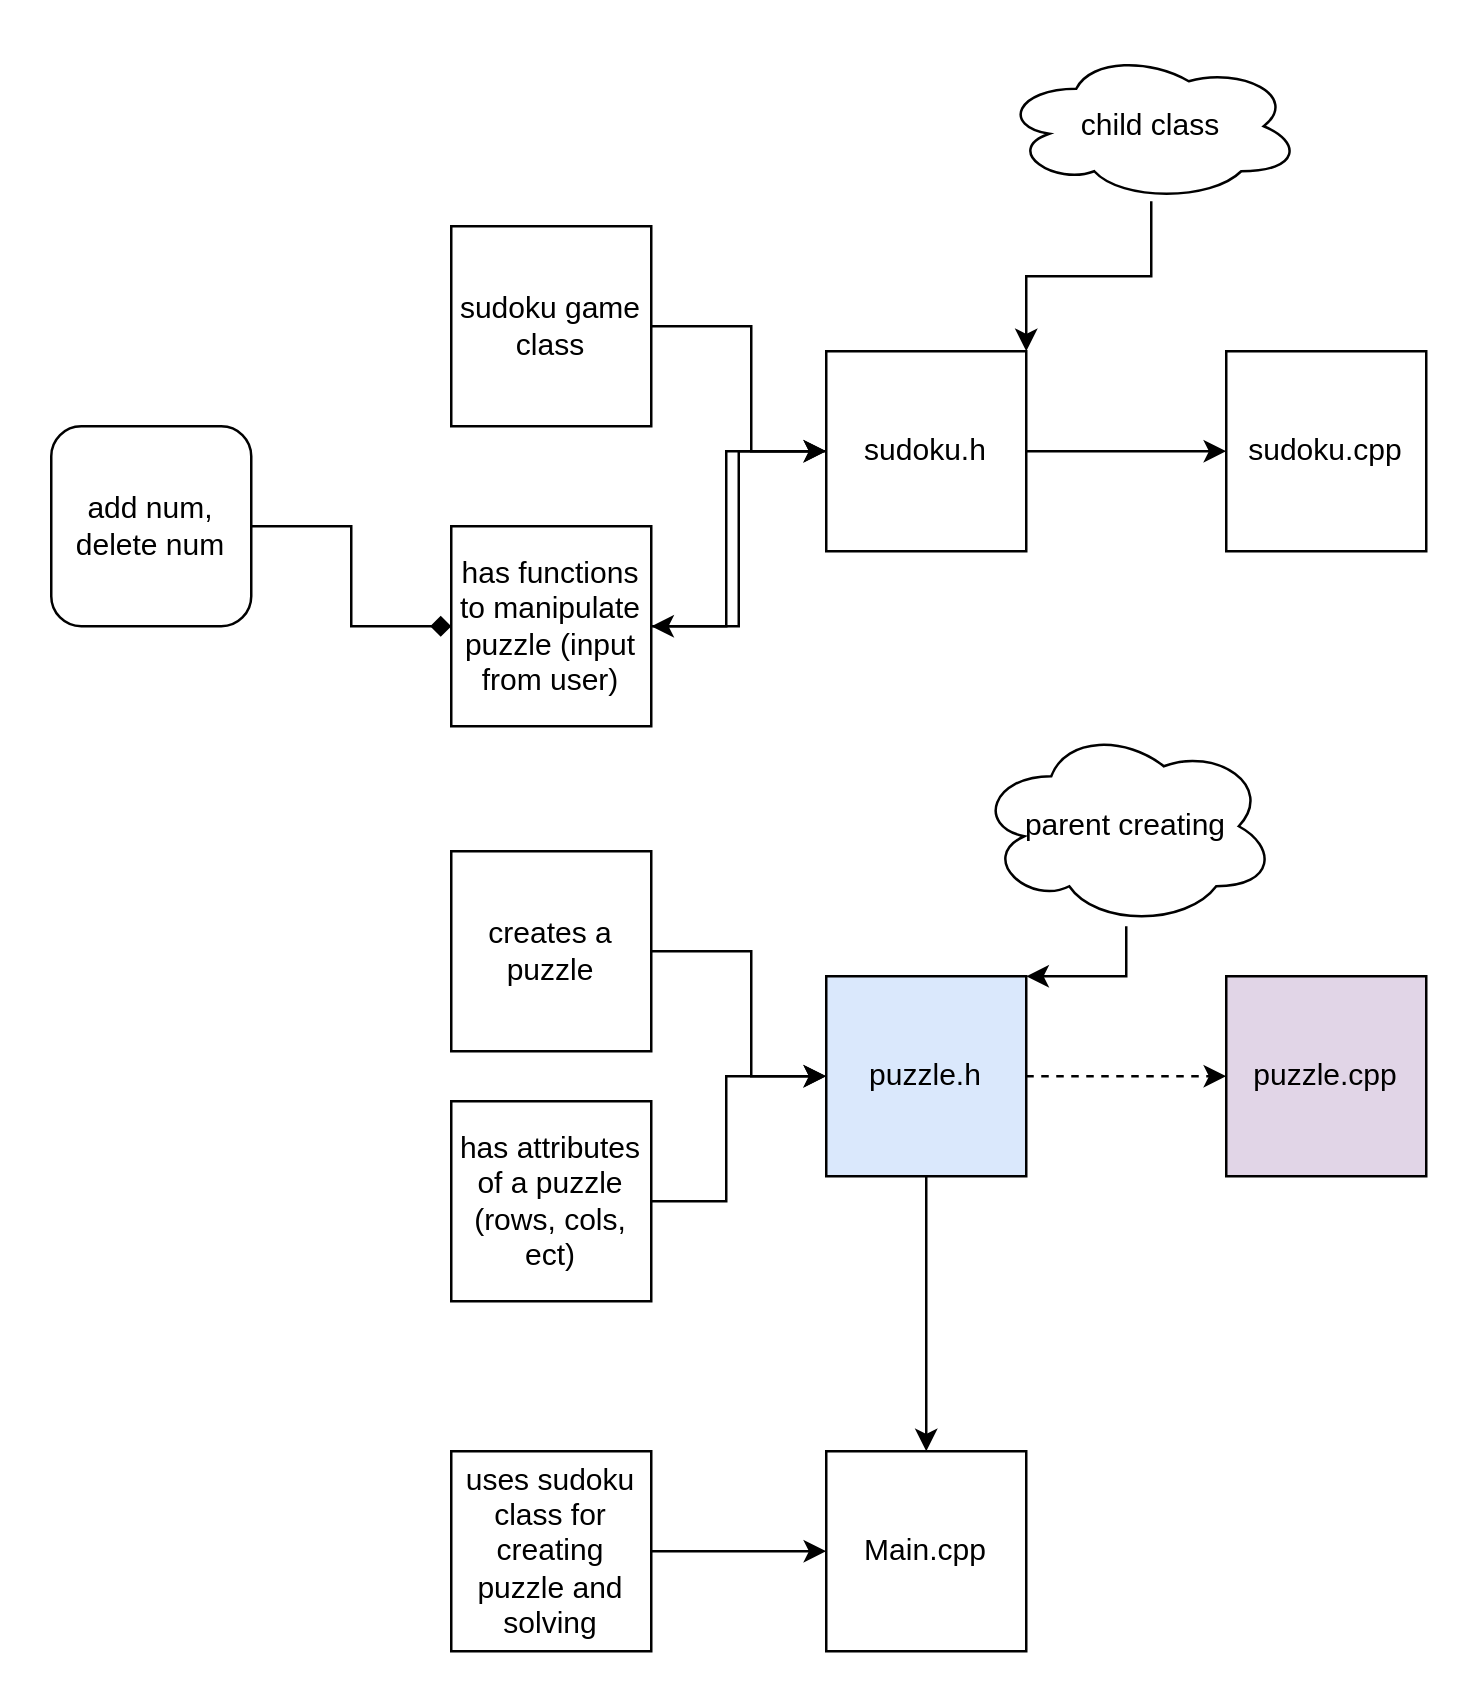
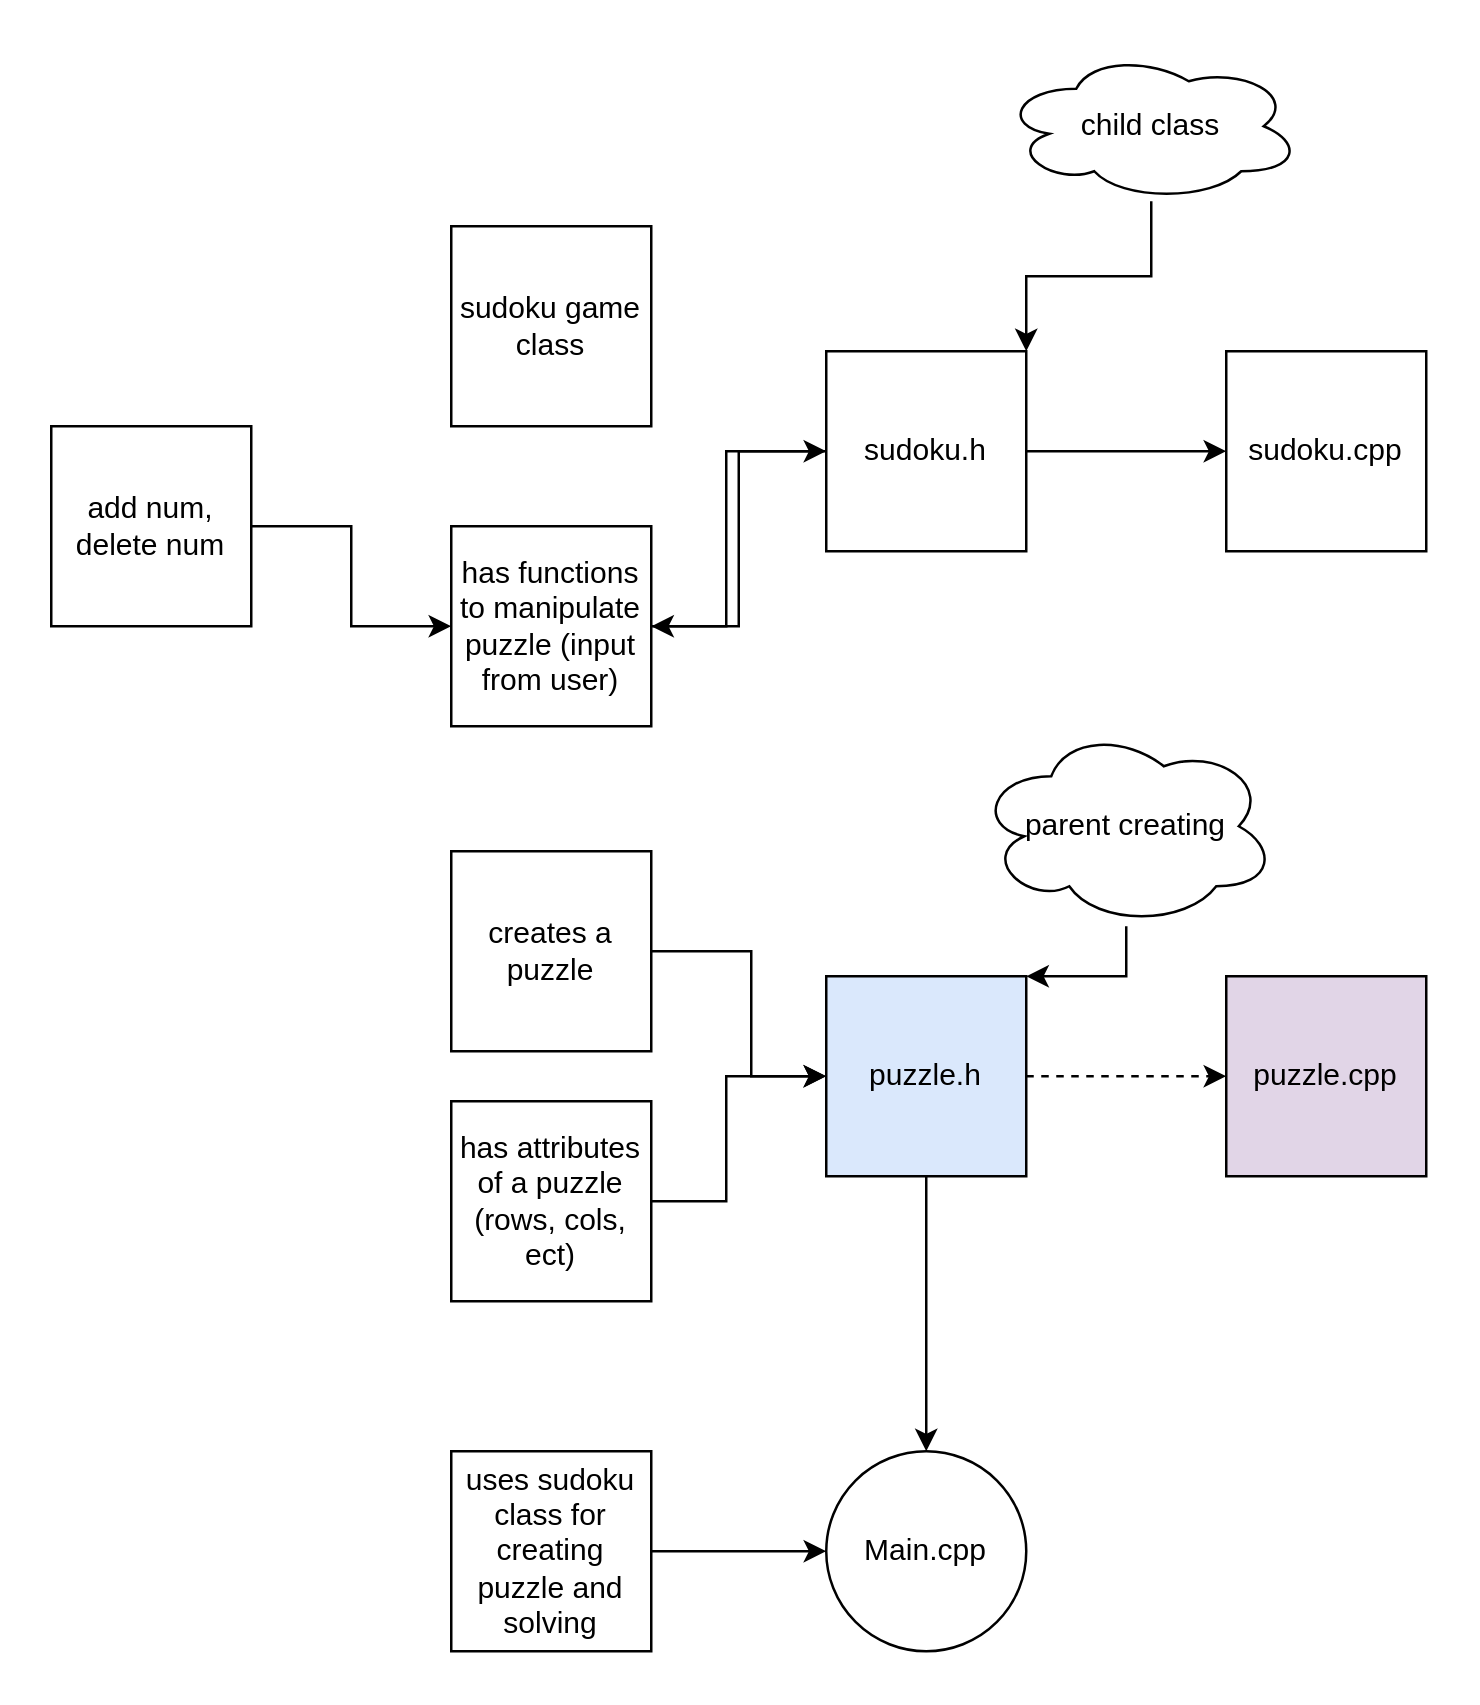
edge "sudoku game class" -> "sudoku.h": removed
node "add num, delete num": shape rounded rectangle -> rectangle
edge "add num, delete num" -> "has functions to manipulate puzzle (input from user)": arrowhead diamond -> classic
node "Main.cpp": shape rectangle -> ellipse
